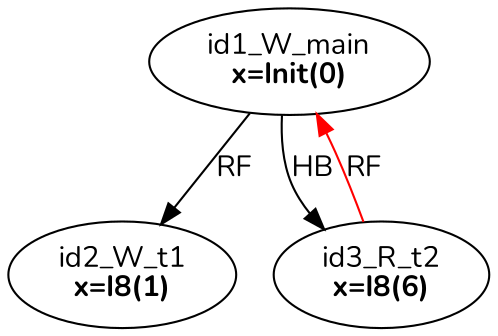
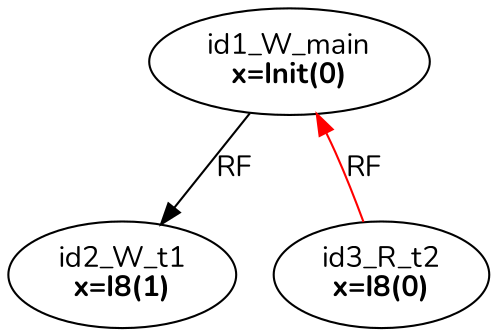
edge "id1_W_main" -> "id3_R_t2": removed, label "HB"
node "id3_R_t2": text "x=I8(6)" -> "x=I8(0)"
